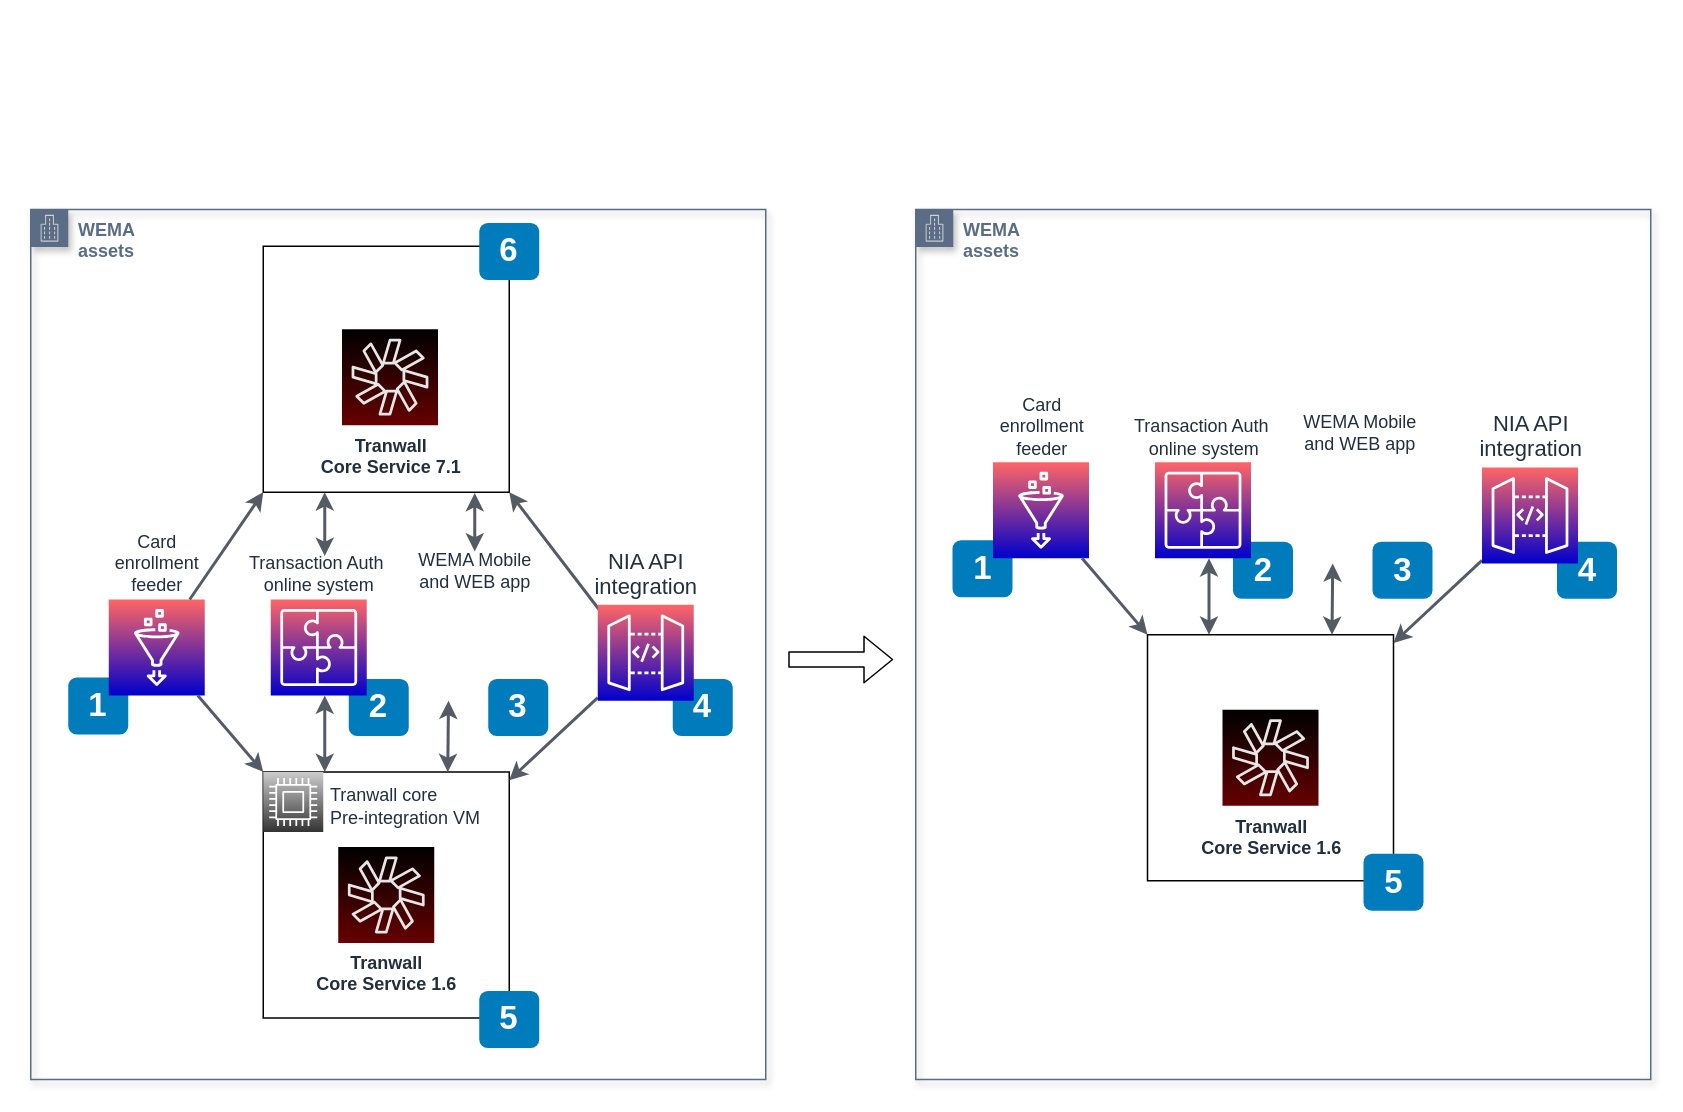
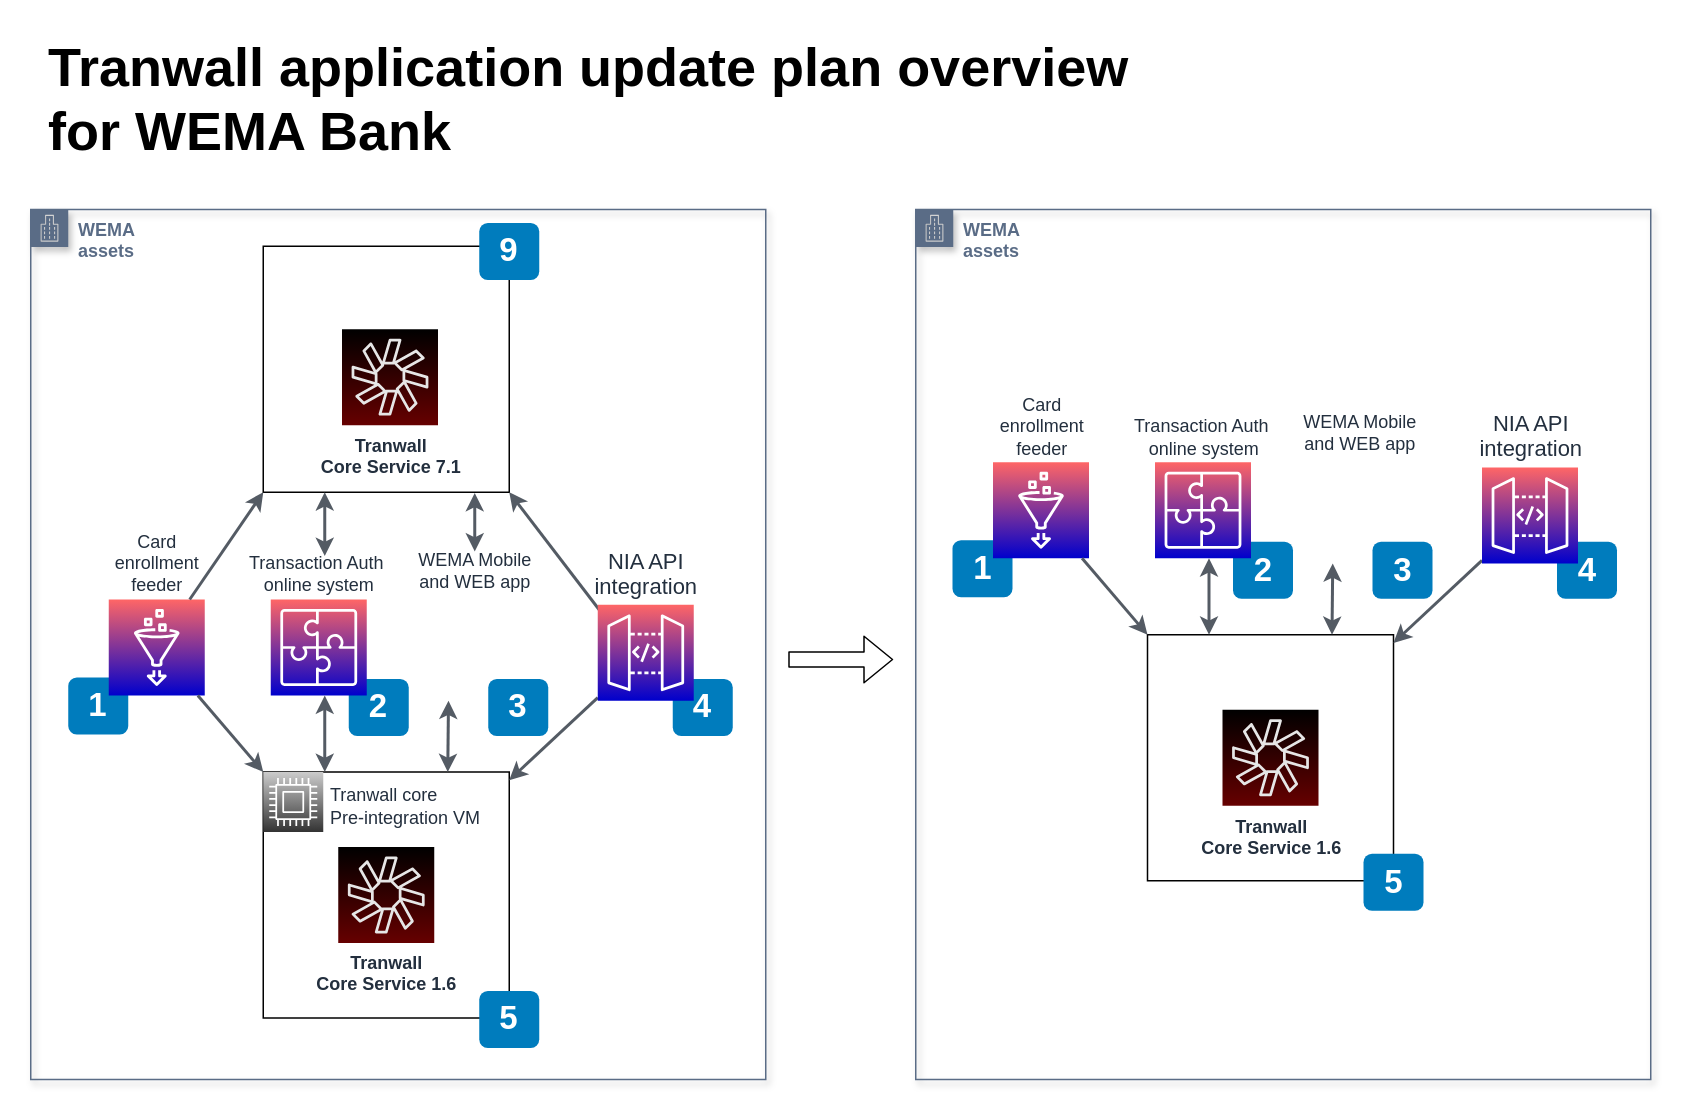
node "Tranwall application update plan overview for WEMA Bank": added
node "6": label "6" -> "9"
